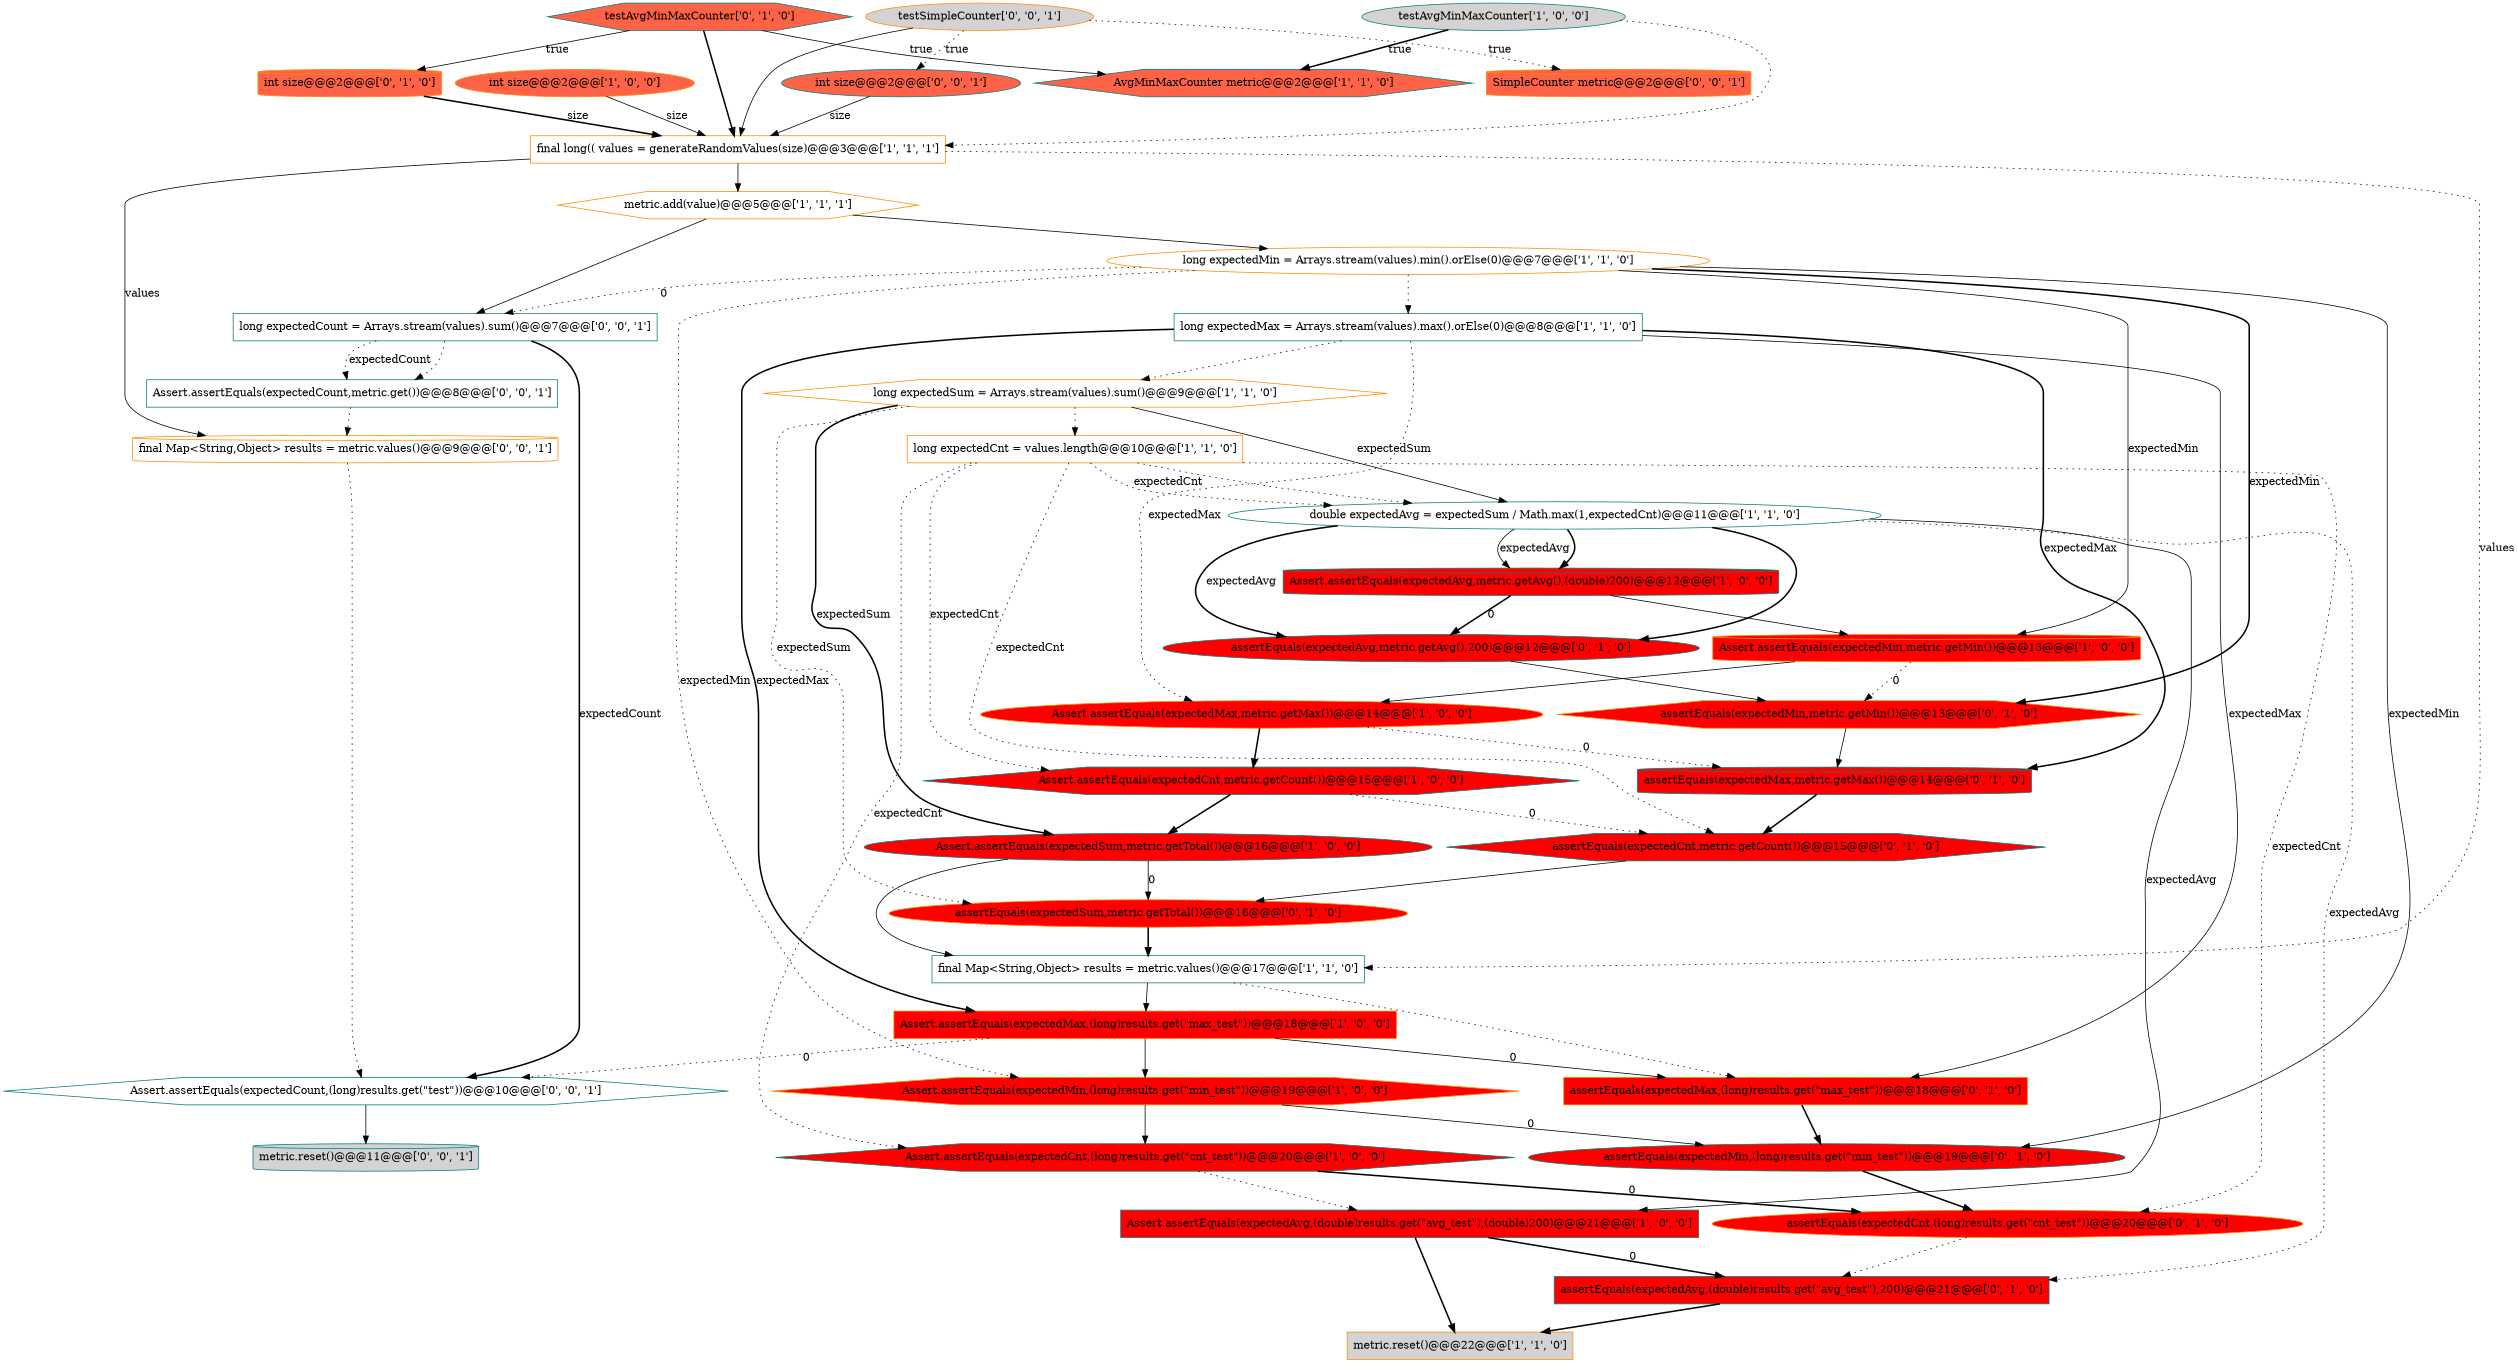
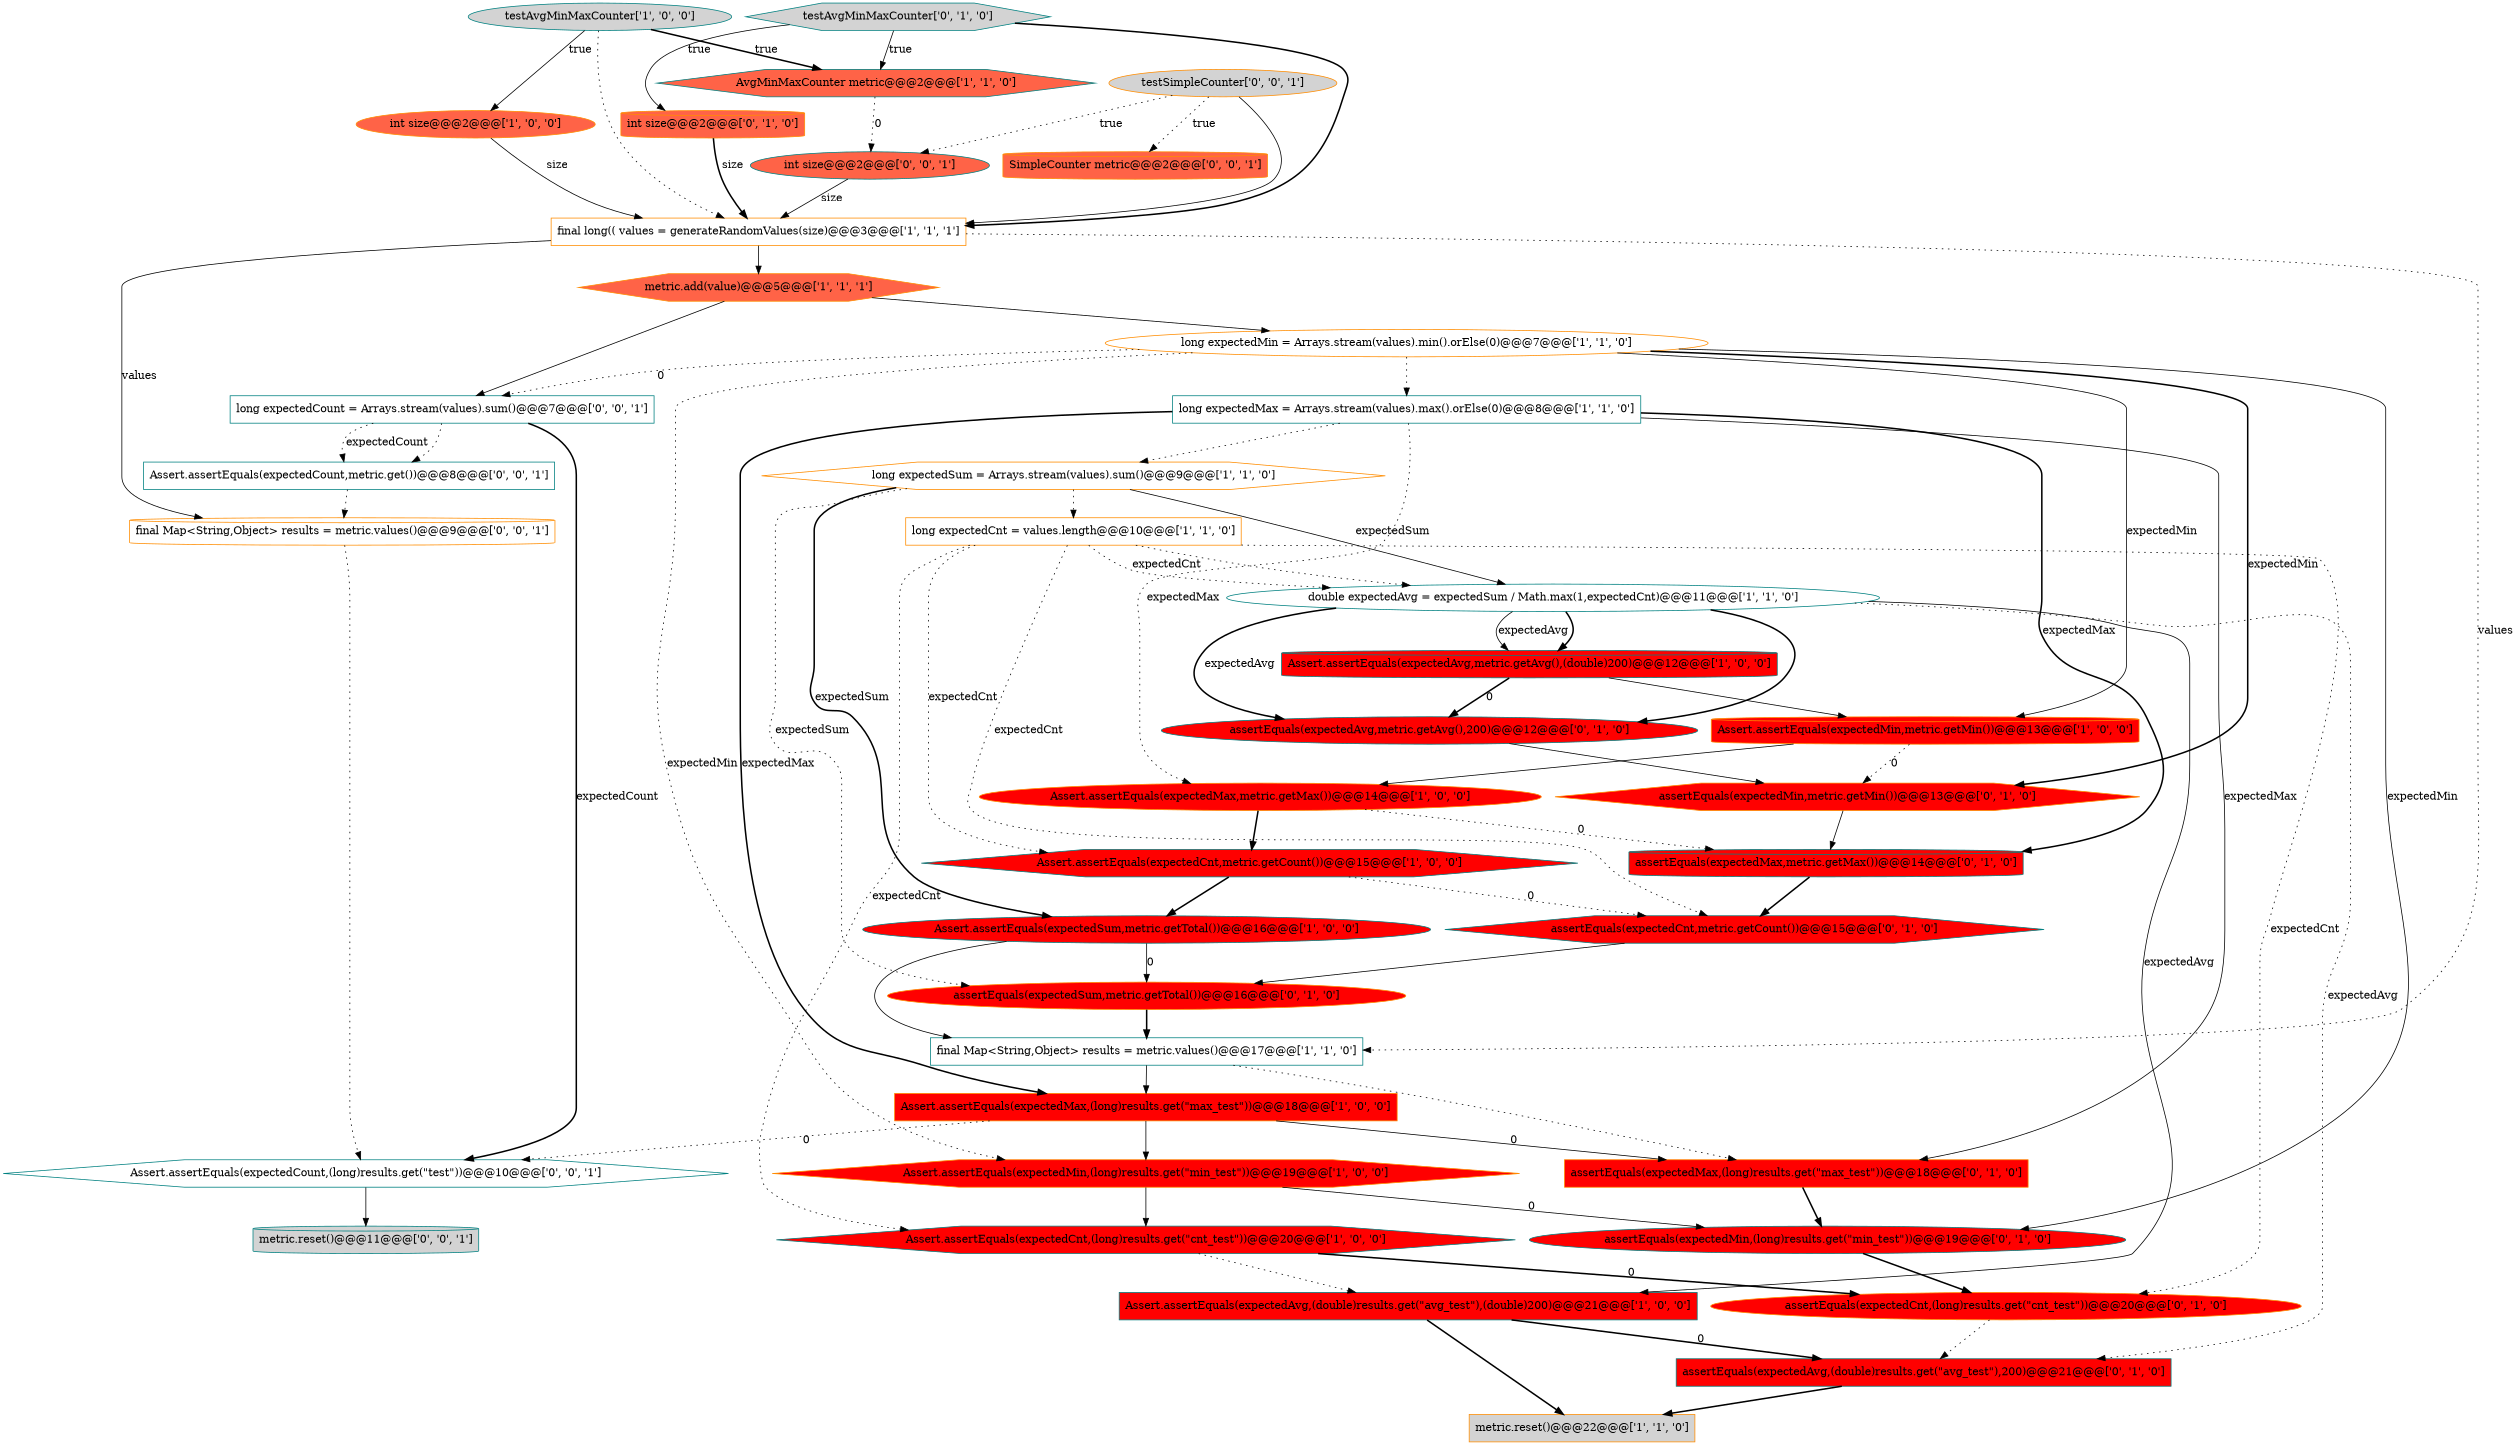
node "testAvgMinMaxCounter['0', '1', '0']": fillcolor tomato -> lightgray
edge "testAvgMinMaxCounter['1', '0', '0']" -> "int size@@@2@@@['1', '0', '0']": added, label "true"
edge "AvgMinMaxCounter metric@@@2@@@['1', '1', '0']" -> "int size@@@2@@@['0', '0', '1']": added, label "0"
node "metric.add(value)@@@5@@@['1', '1', '1']": fillcolor white -> tomato
